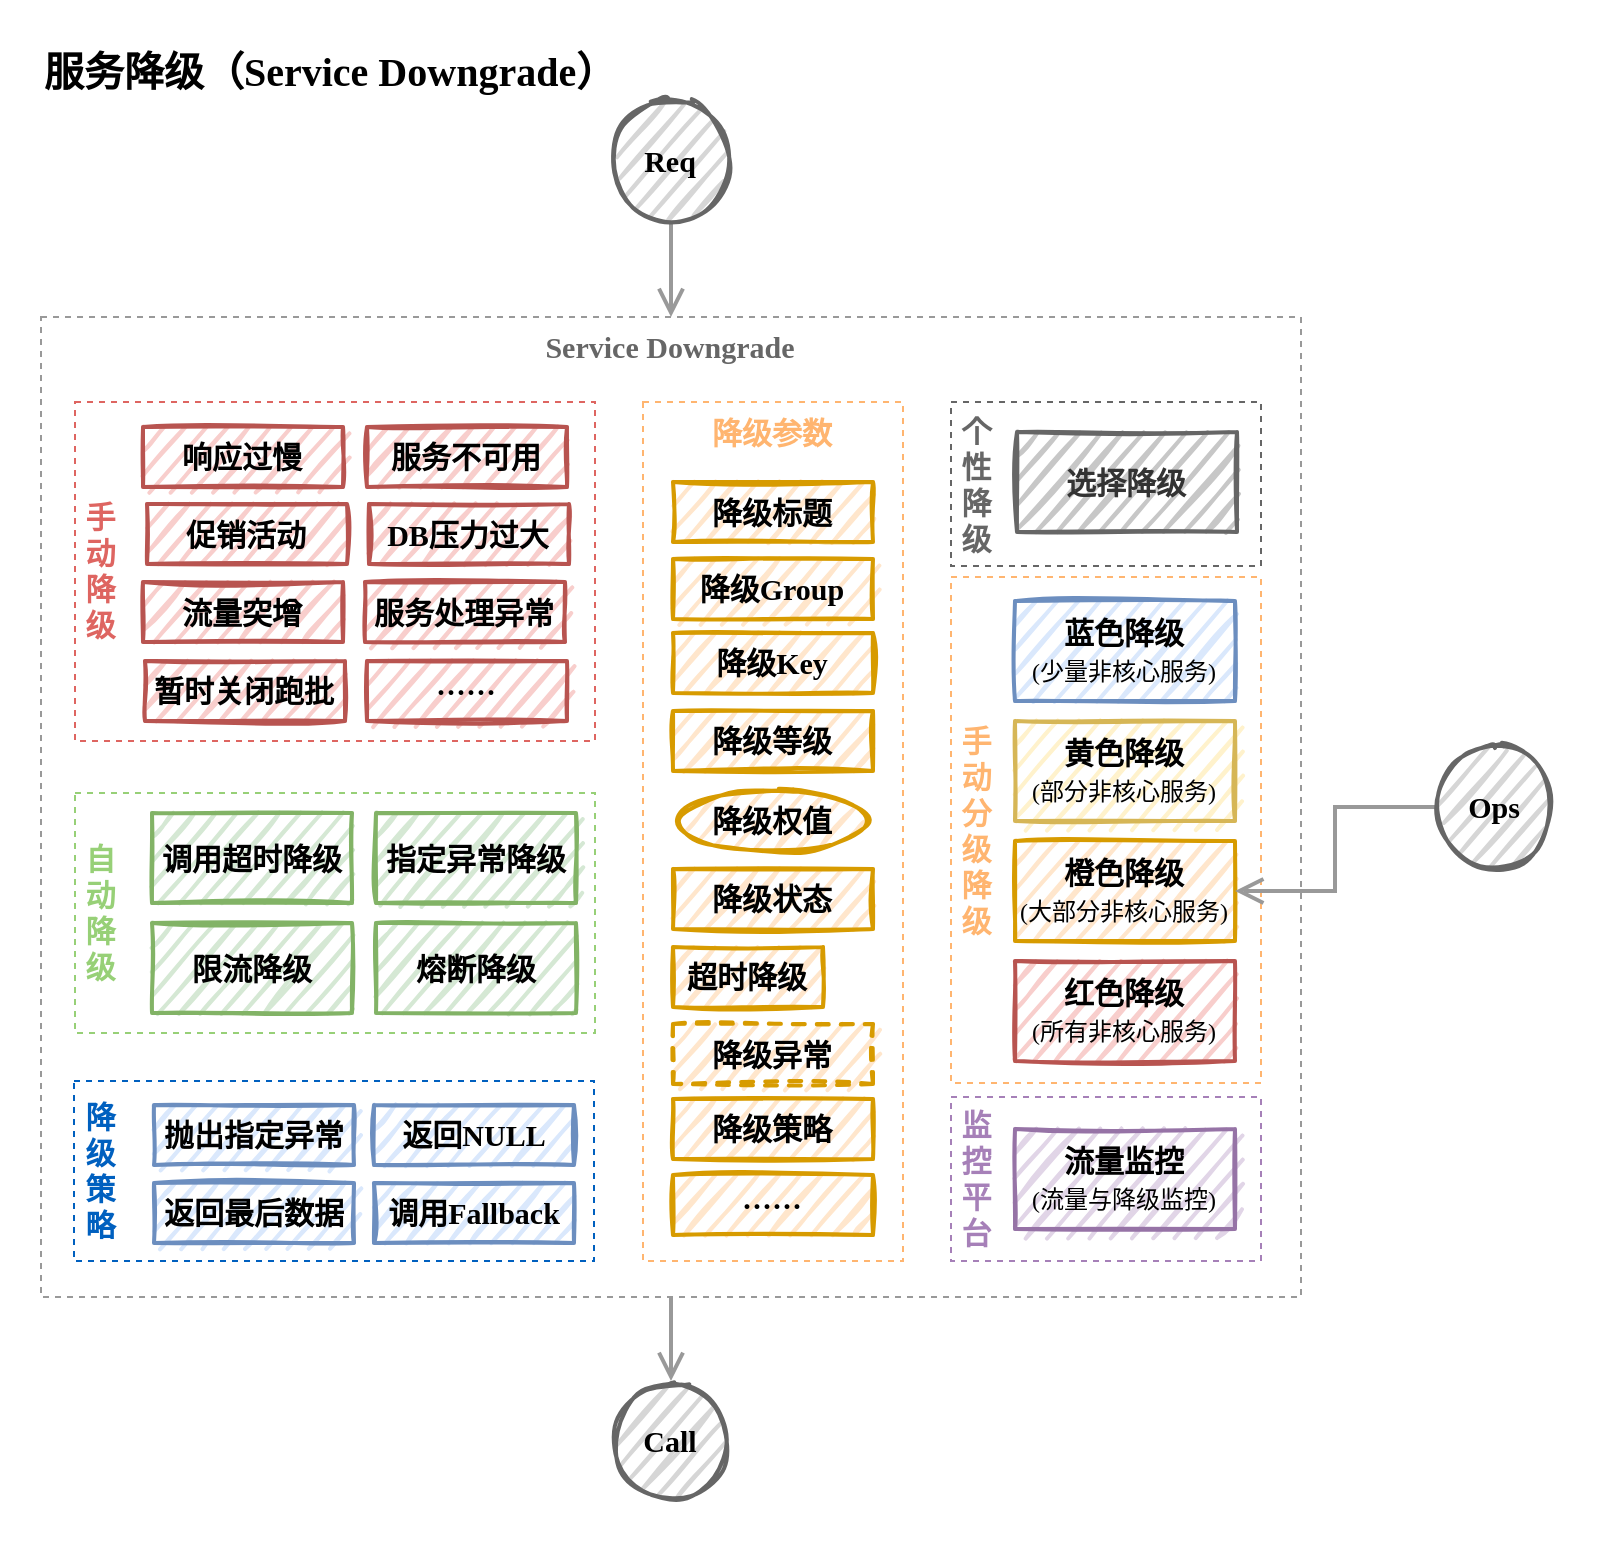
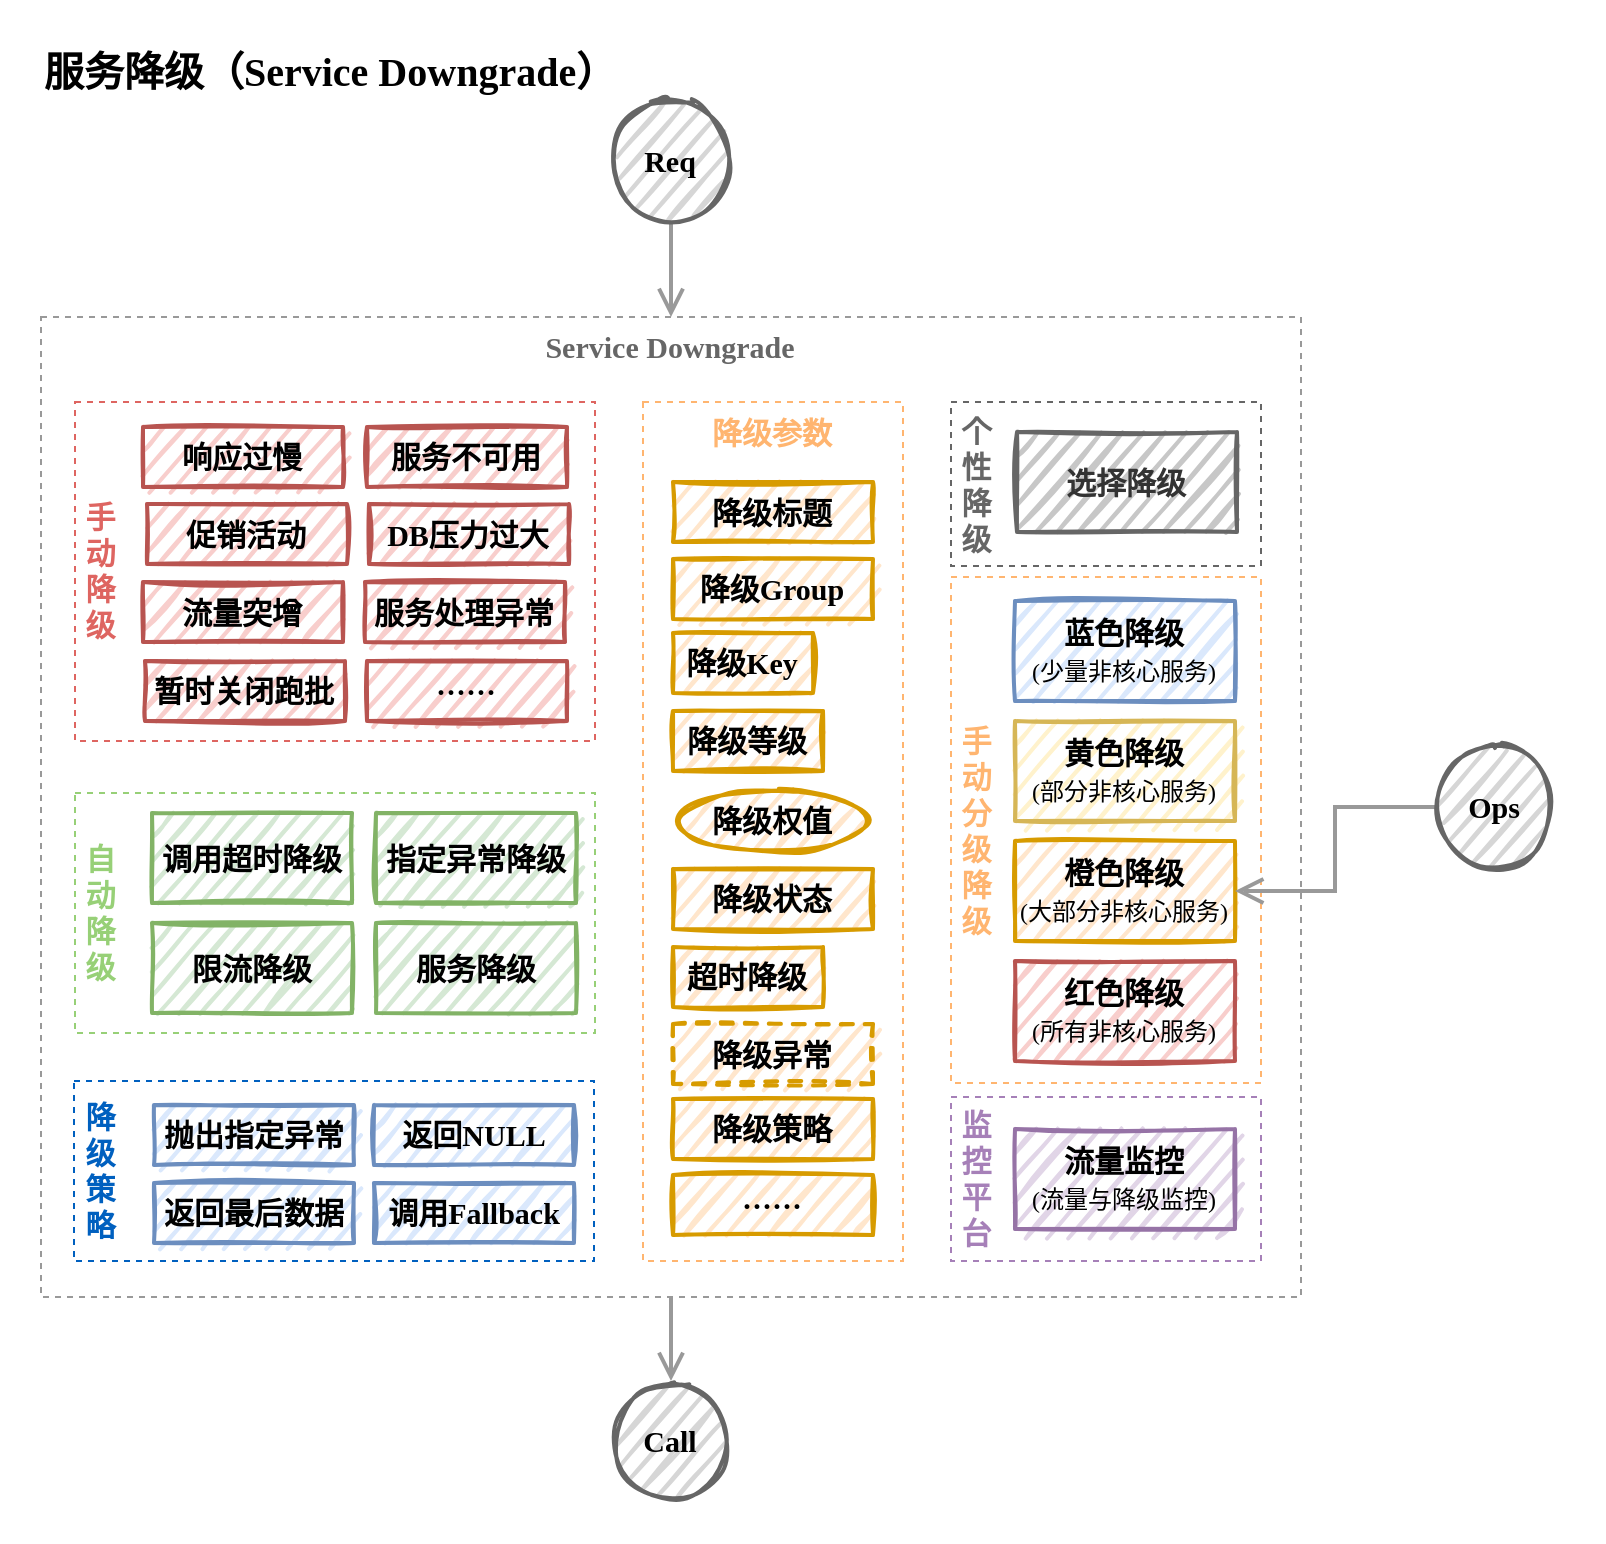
node "降级Key": size 200x60 -> 140x60
node "降级等级": size 200x60 -> 150x60
node "熔断降级": label "熔断降级" -> "服务降级"
